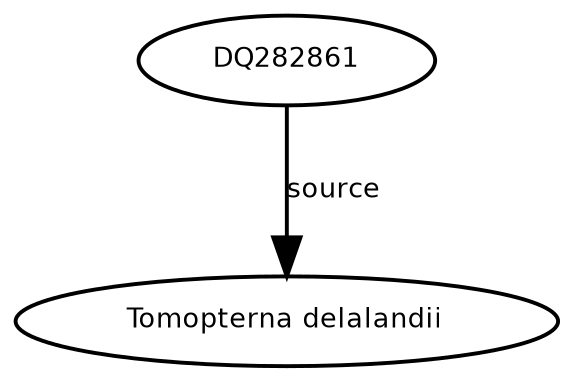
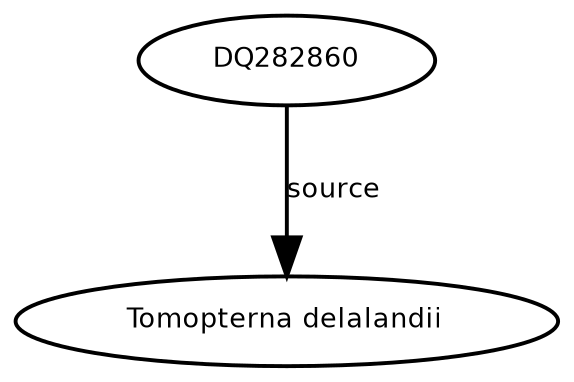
node "DQ282861": label "DQ282861" -> "DQ282860"
